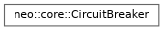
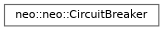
node "neo::core::CircuitBreaker": label "neo::core::CircuitBreaker" -> "neo::neo::CircuitBreaker"
